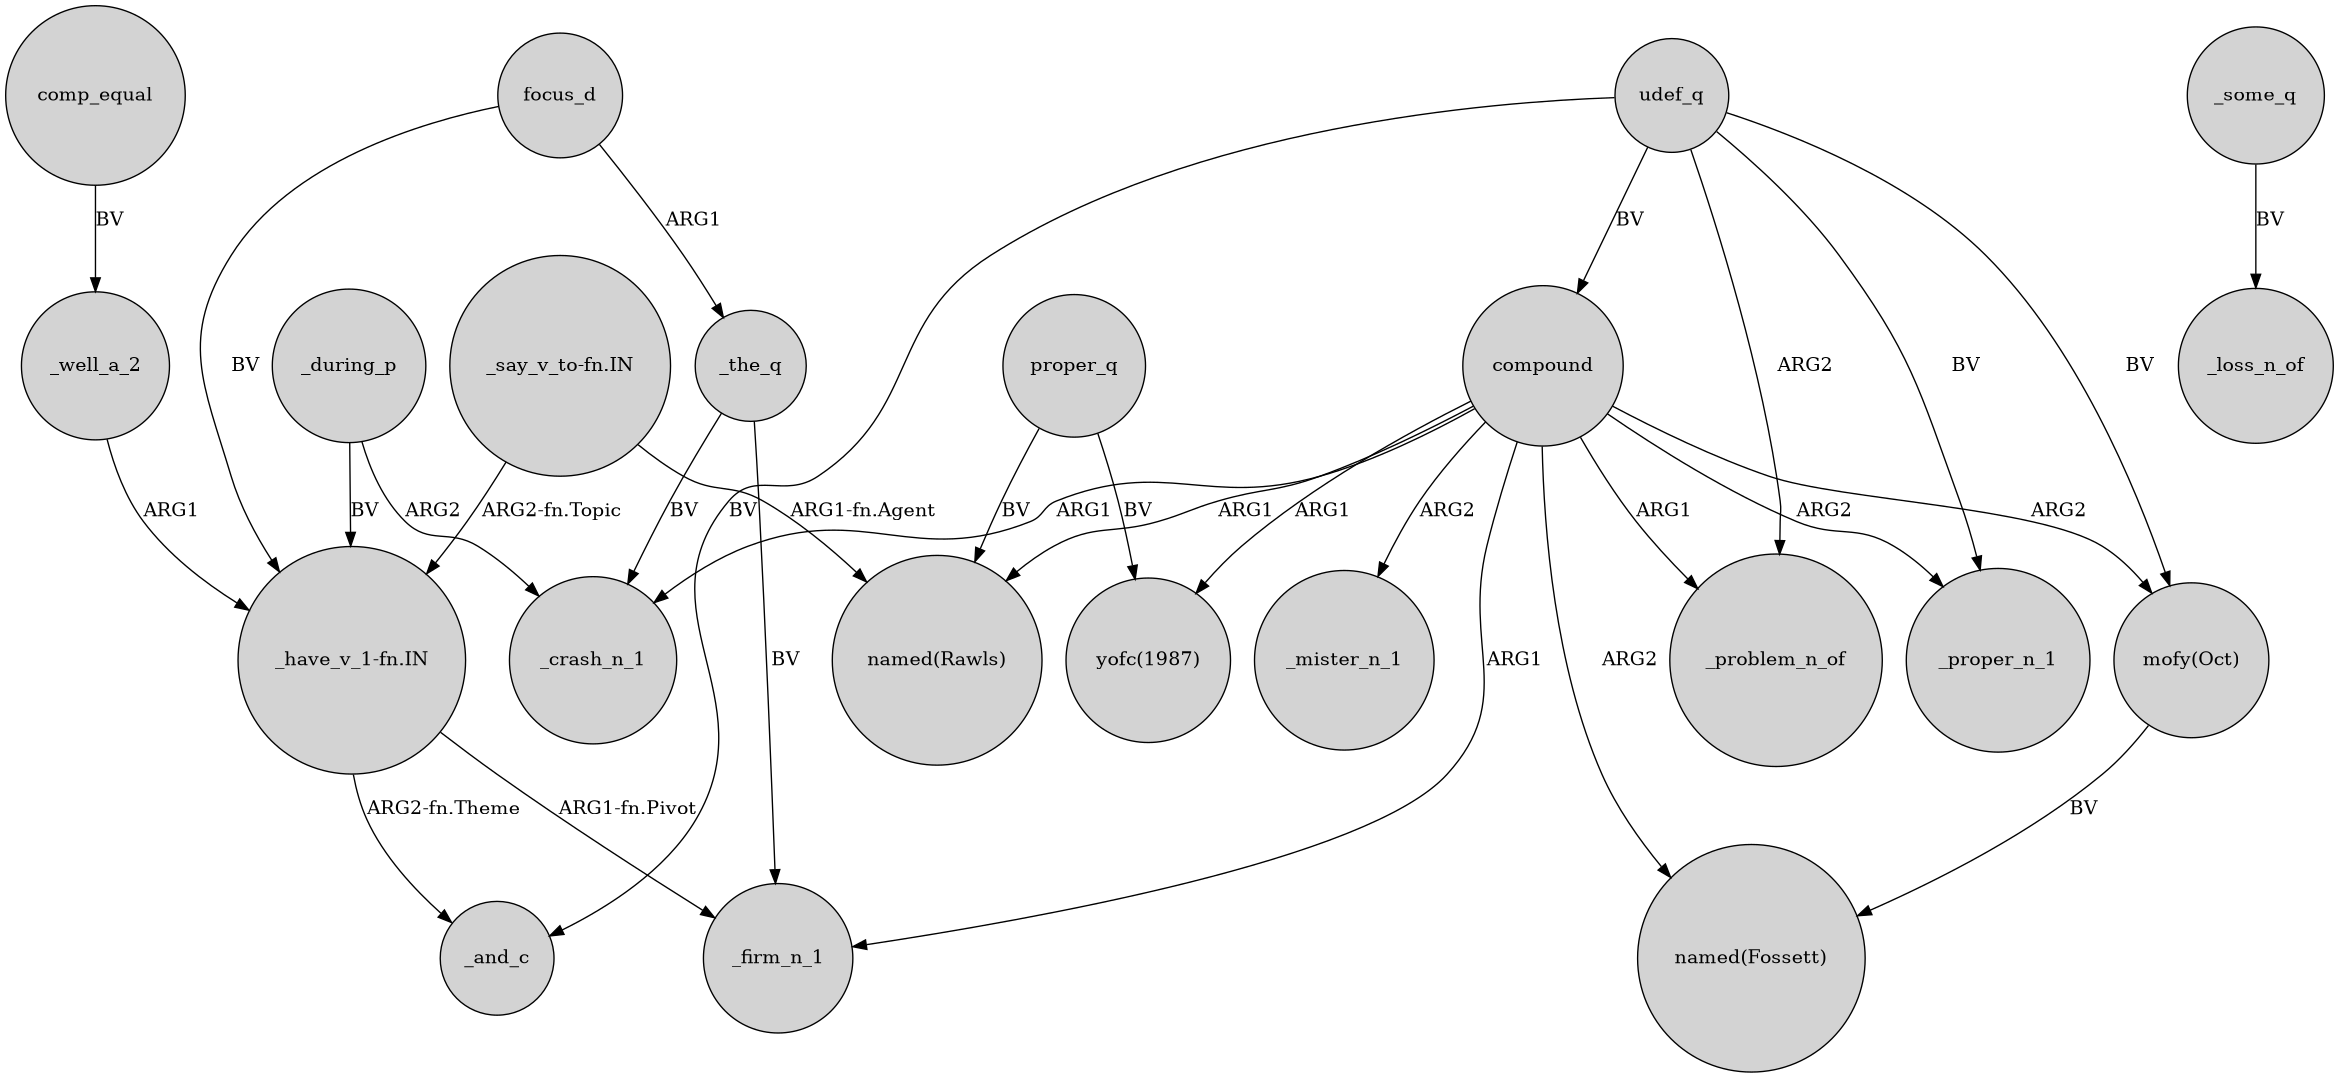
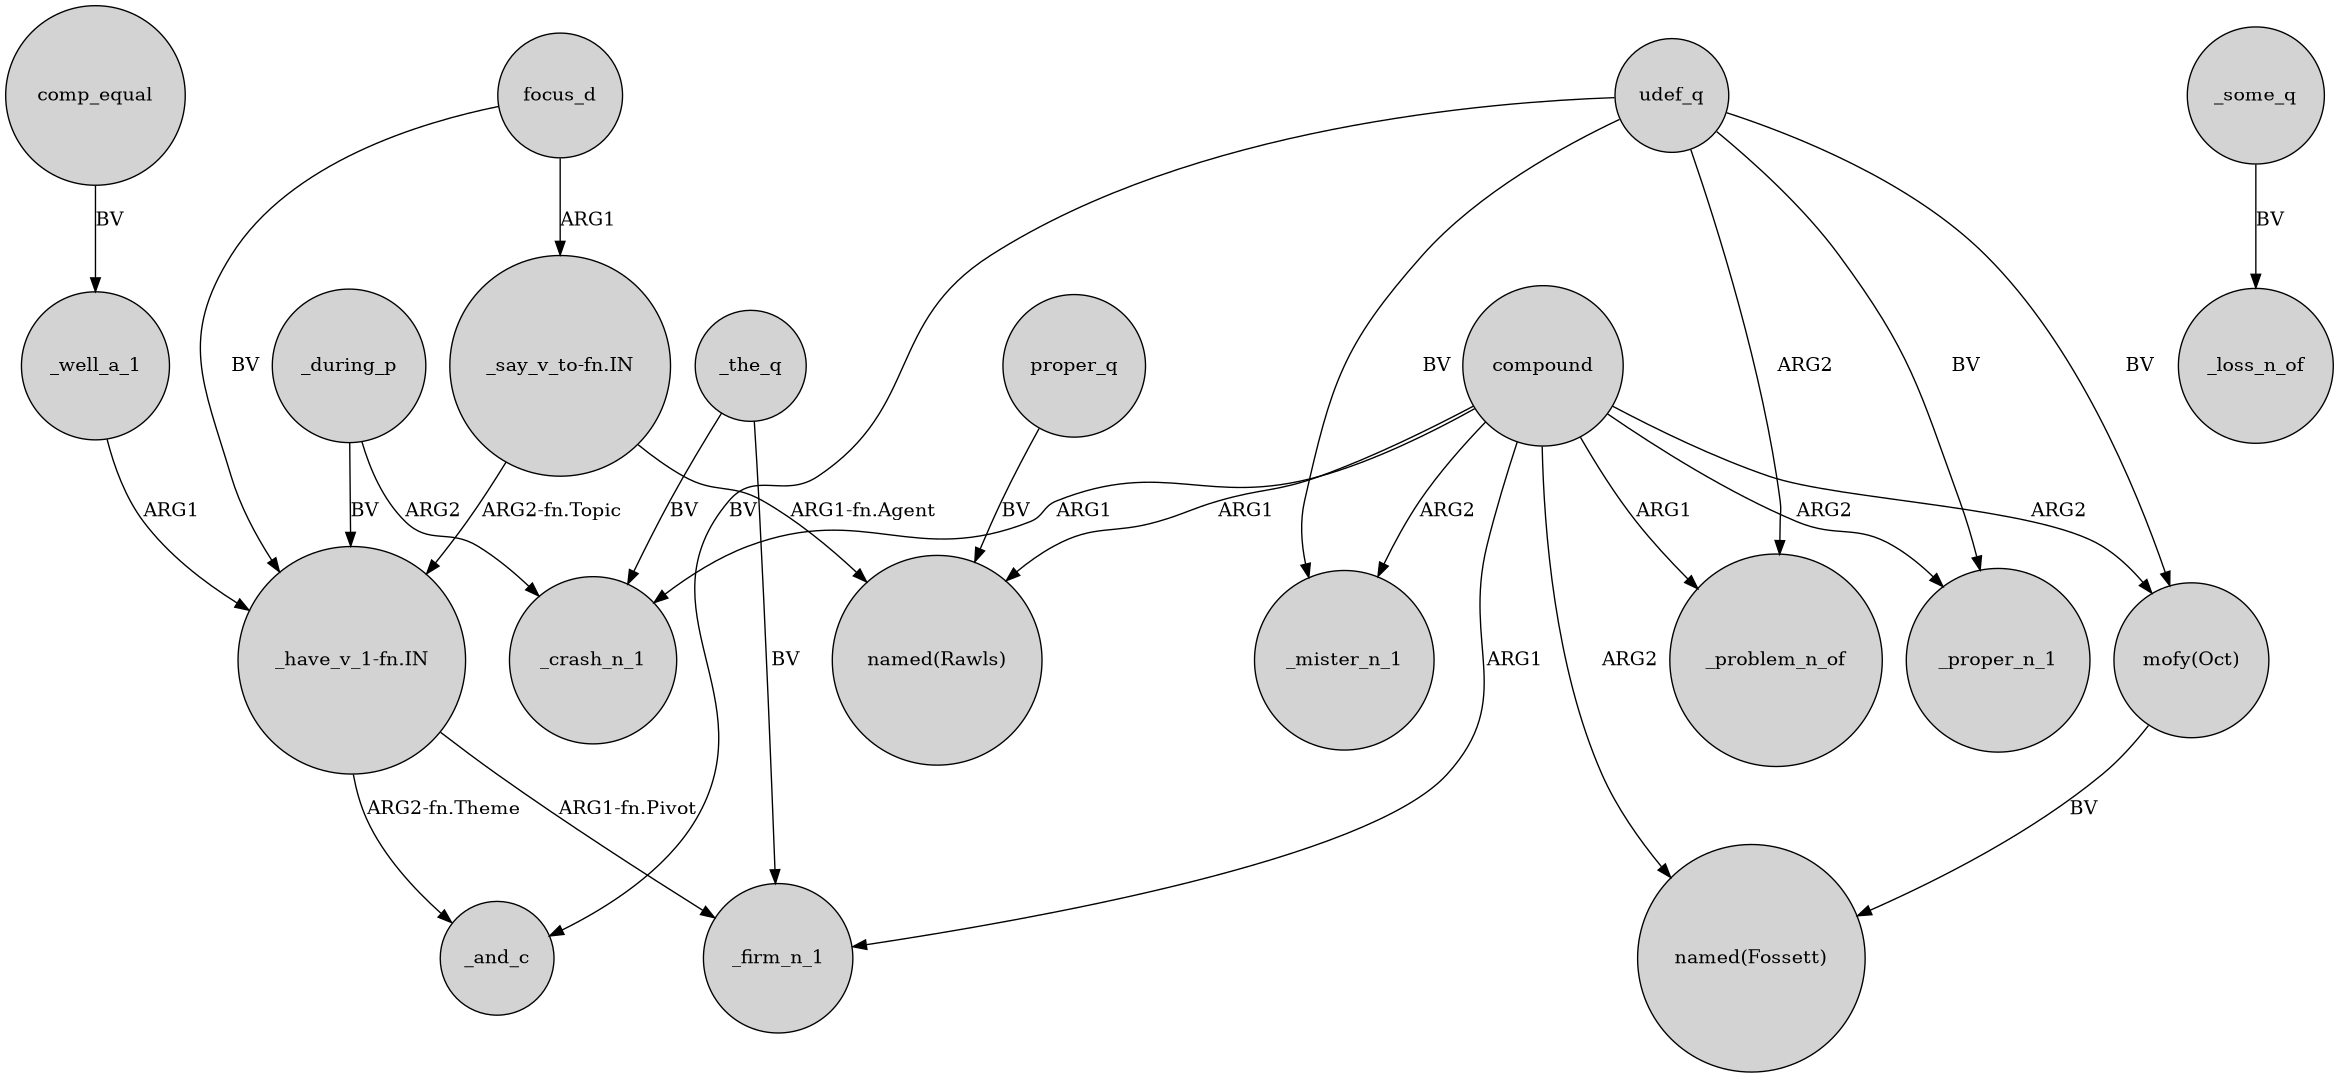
edge "udef_q" -> "compound": now "udef_q" -> "_mister_n_1"
edge "focus_d" -> "_the_q": now "focus_d" -> "_say_v_to-fn.IN"
node "_well_a_2": label "_well_a_2" -> "_well_a_1"
node "yofc(1987)": removed
